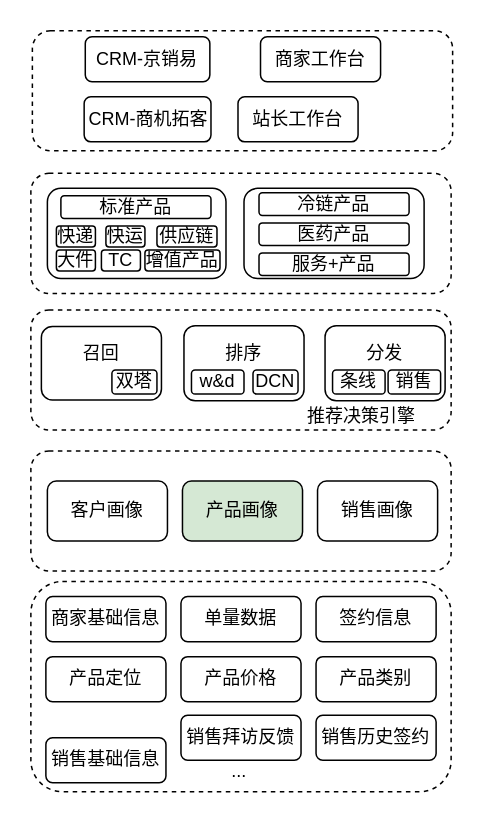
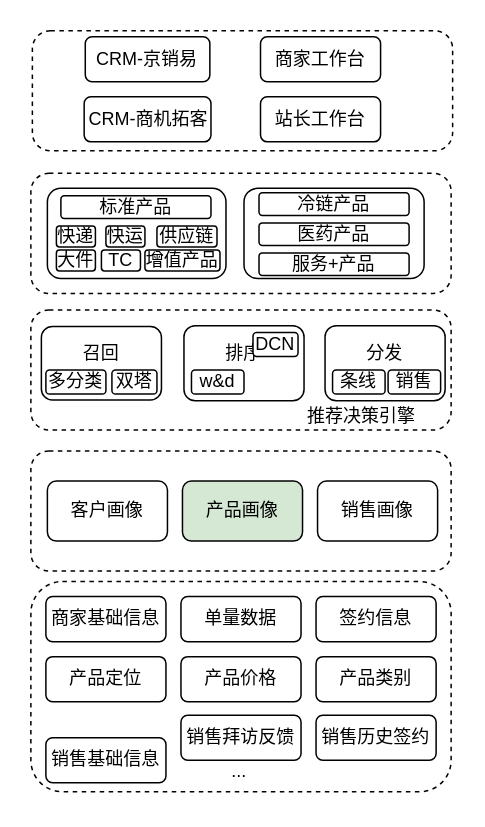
node "站长工作台": moved (298, 119) -> (320, 119)
node "多分类": added
node "DCN": moved (275, 382) -> (275, 344)
